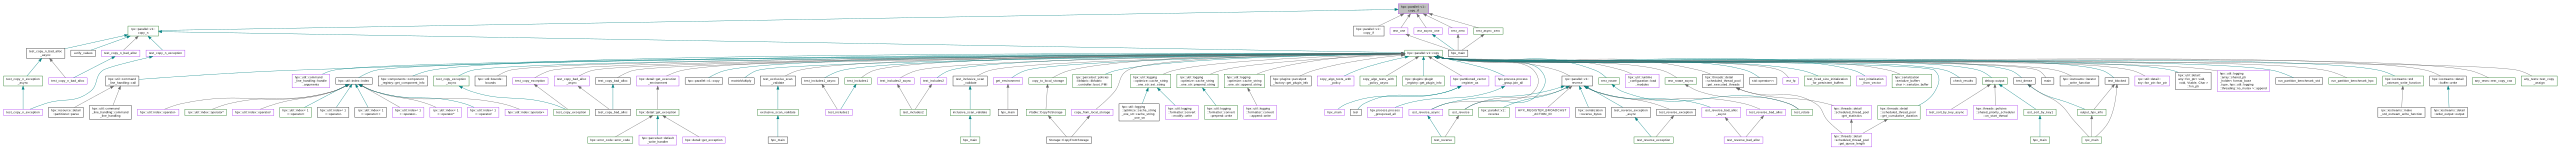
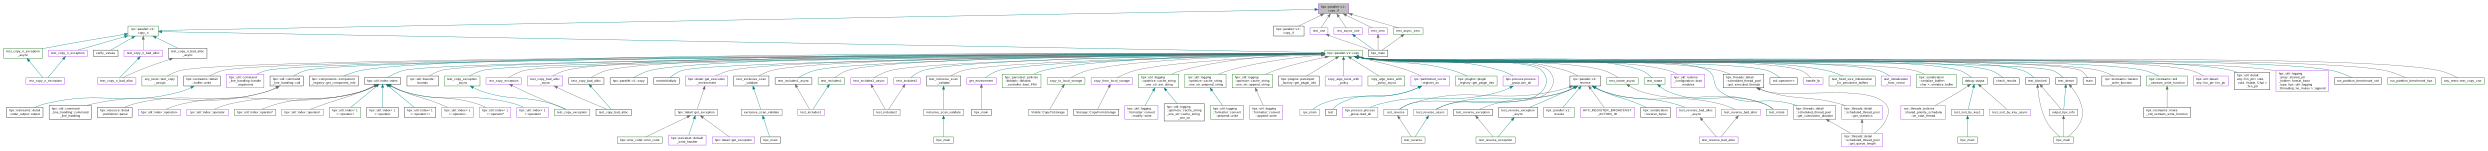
edge "test_copy_n_exception _async" -> "test_copy_n_bad_alloc _async": now "test_copy_n_exception _async" -> "hpx::parallel::v1:: copy_n"
node "test_fp": label "test_fp" -> "handle_fp"
edge "Storage::CopyFromStorage" -> "Vtable::CopyToStorage": removed
